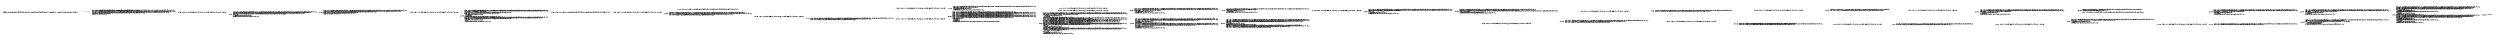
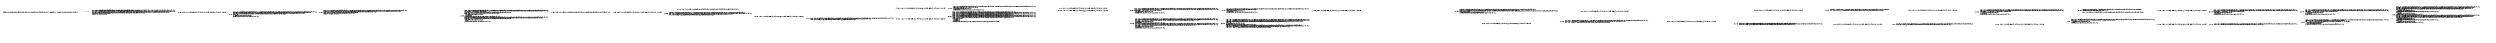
node "18: 0x00a6": removed
node "24: 0x00ca": added
node "4: 0x003a": removed
node "15: 0x008b": removed
node "48: 0x020c": removed
node "33: 0x012f": removed
